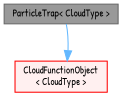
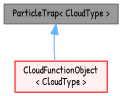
edge "ParticleTrap< CloudType >" -> "CloudFunctionObject < CloudType >": reversed
